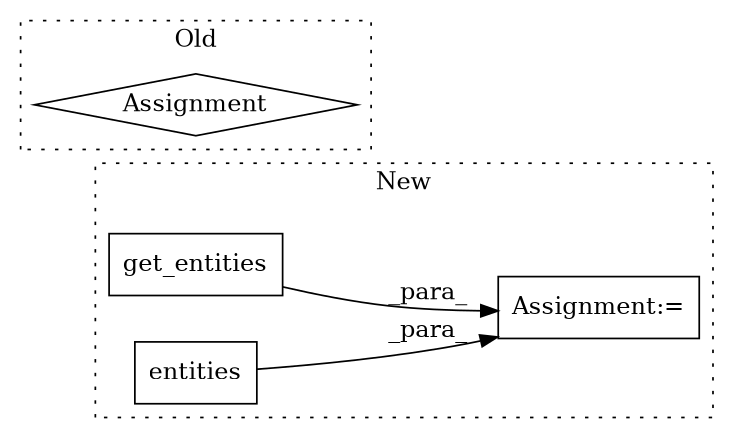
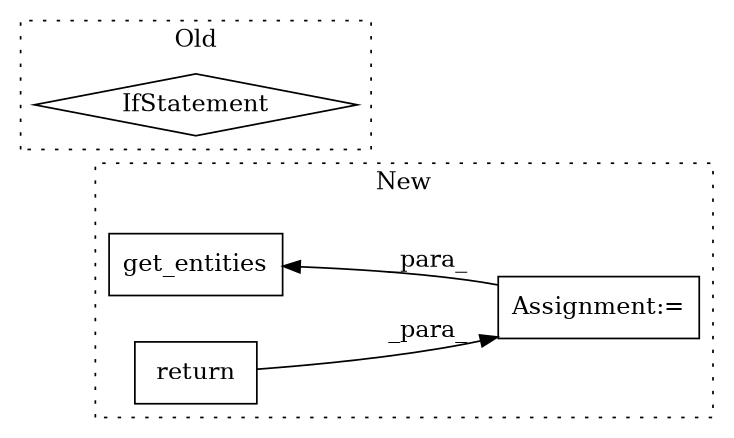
node "Assignment": label "Assignment" -> "IfStatement"
edge "get_entities" -> "Assignment:=": reversed
node "entities": label "entities" -> "return"
